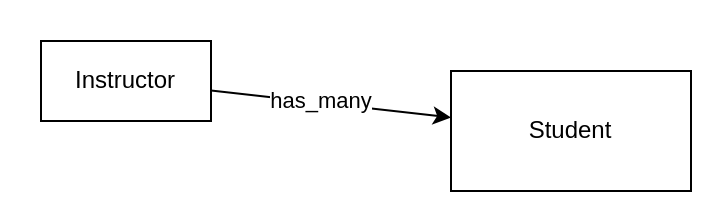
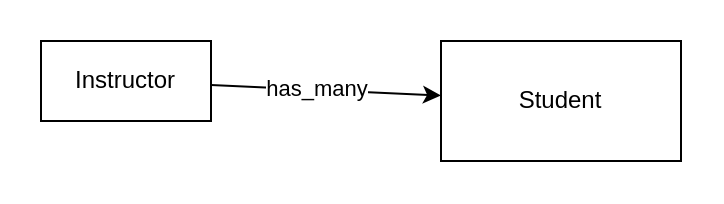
node "Student": moved (571, 131) -> (561, 101)
